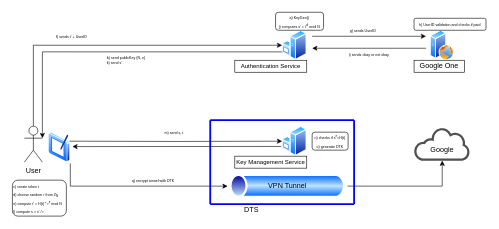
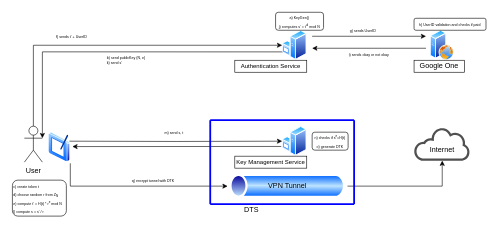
node "Google": label "Google" -> "Internet"
